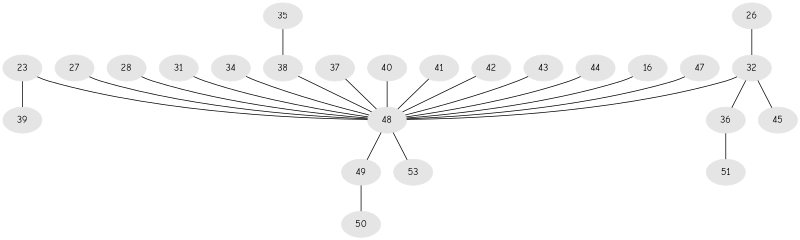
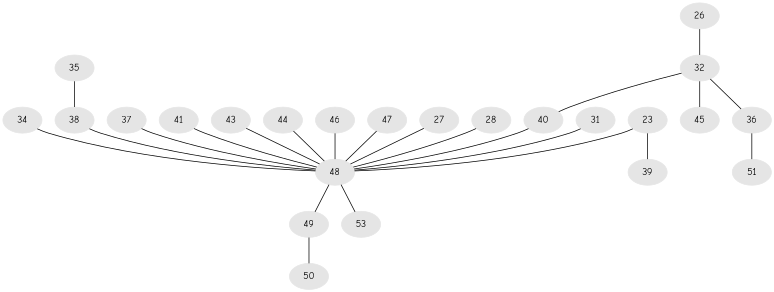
node "42": removed
node "16": label "16" -> "46"
edge "32" -- "48": now "32" -- "40"
